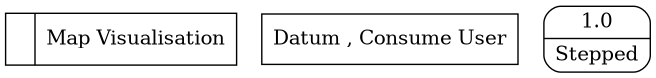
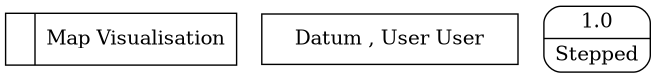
node "Datum , Consume User": label "Datum , Consume User" -> "Datum , User User"
